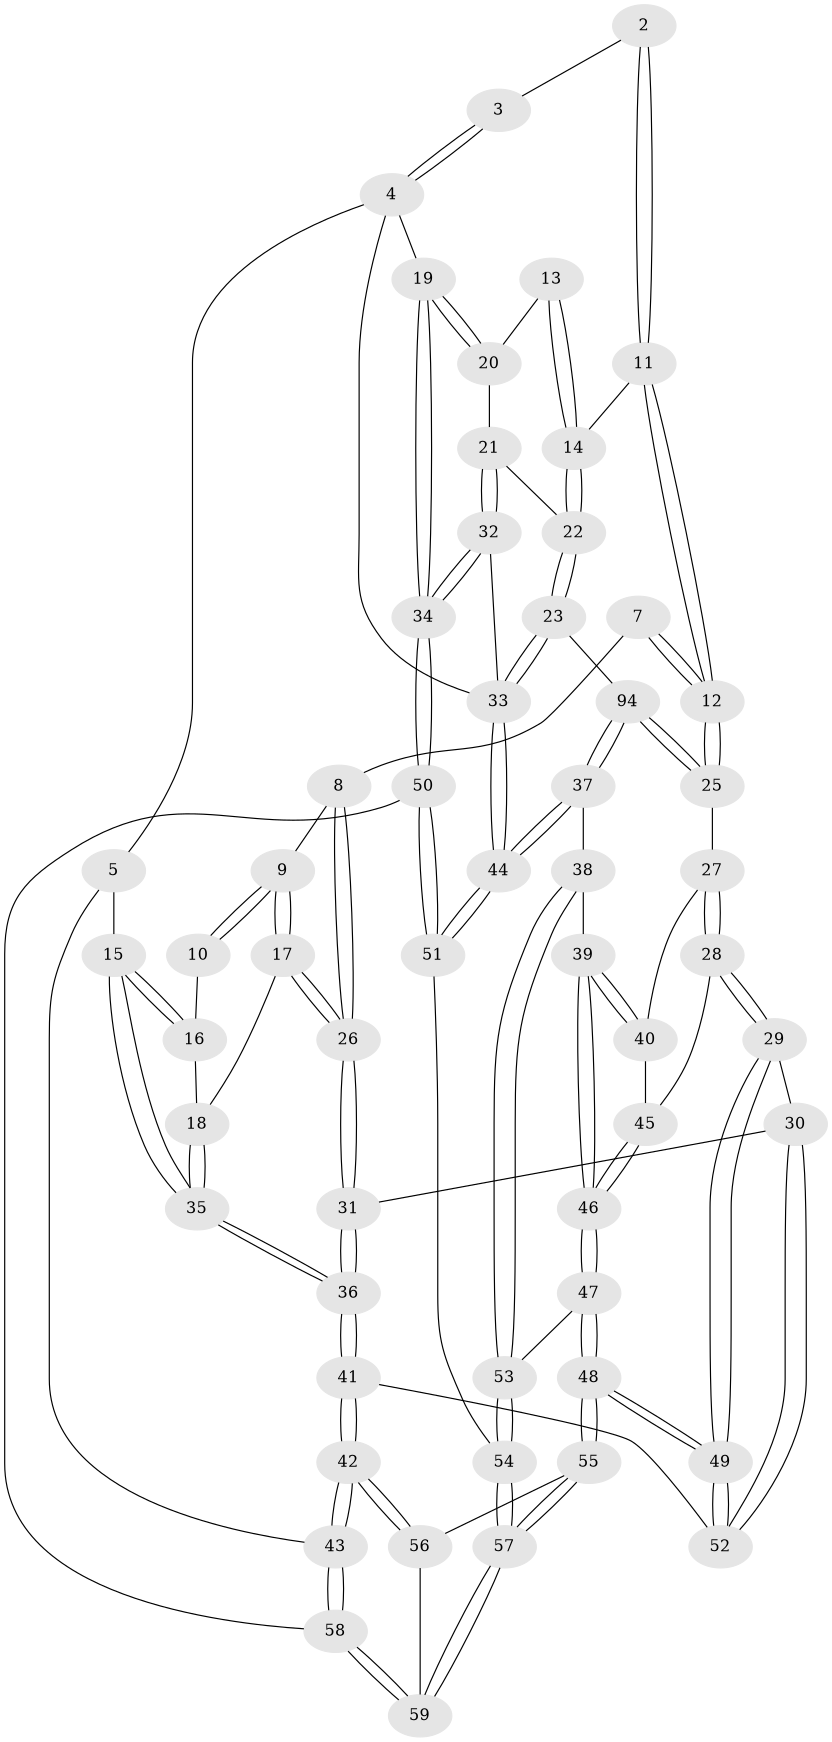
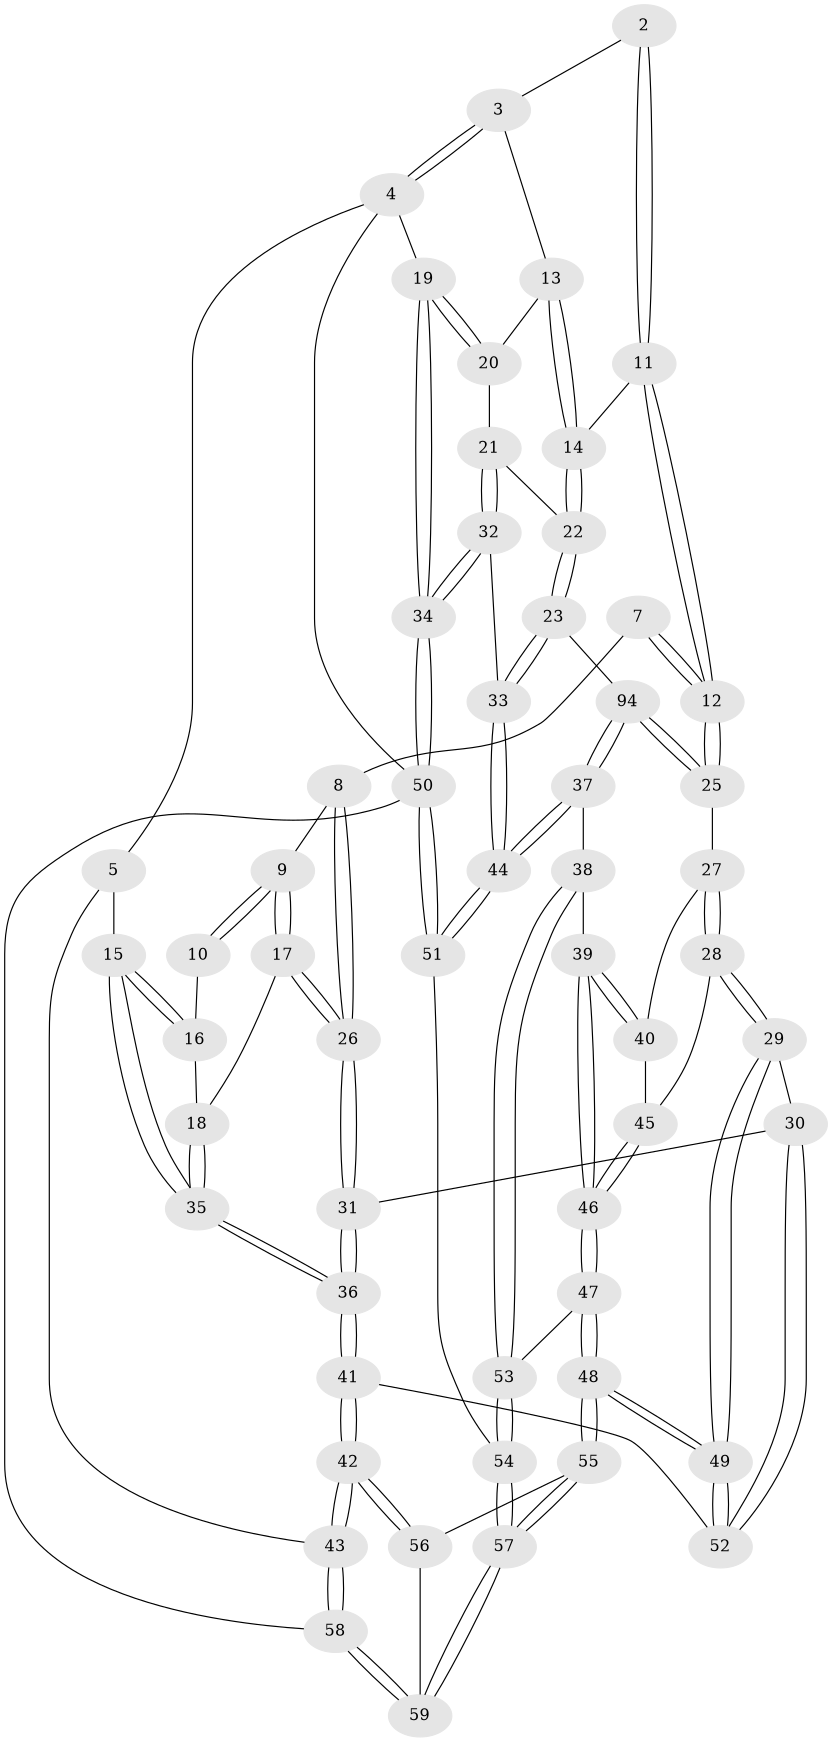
edge "3" -- "13": added
edge "4" -- "33": now "4" -- "50"
